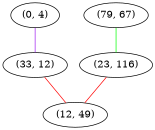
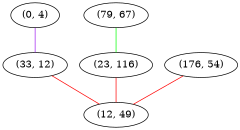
node "(176, 54)": added
